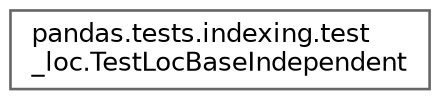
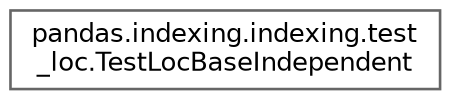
node "pandas.tests.indexing.test _loc.TestLocBaseIndependent": label "pandas.tests.indexing.test _loc.TestLocBaseIndependent" -> "pandas.indexing.indexing.test _loc.TestLocBaseIndependent"
